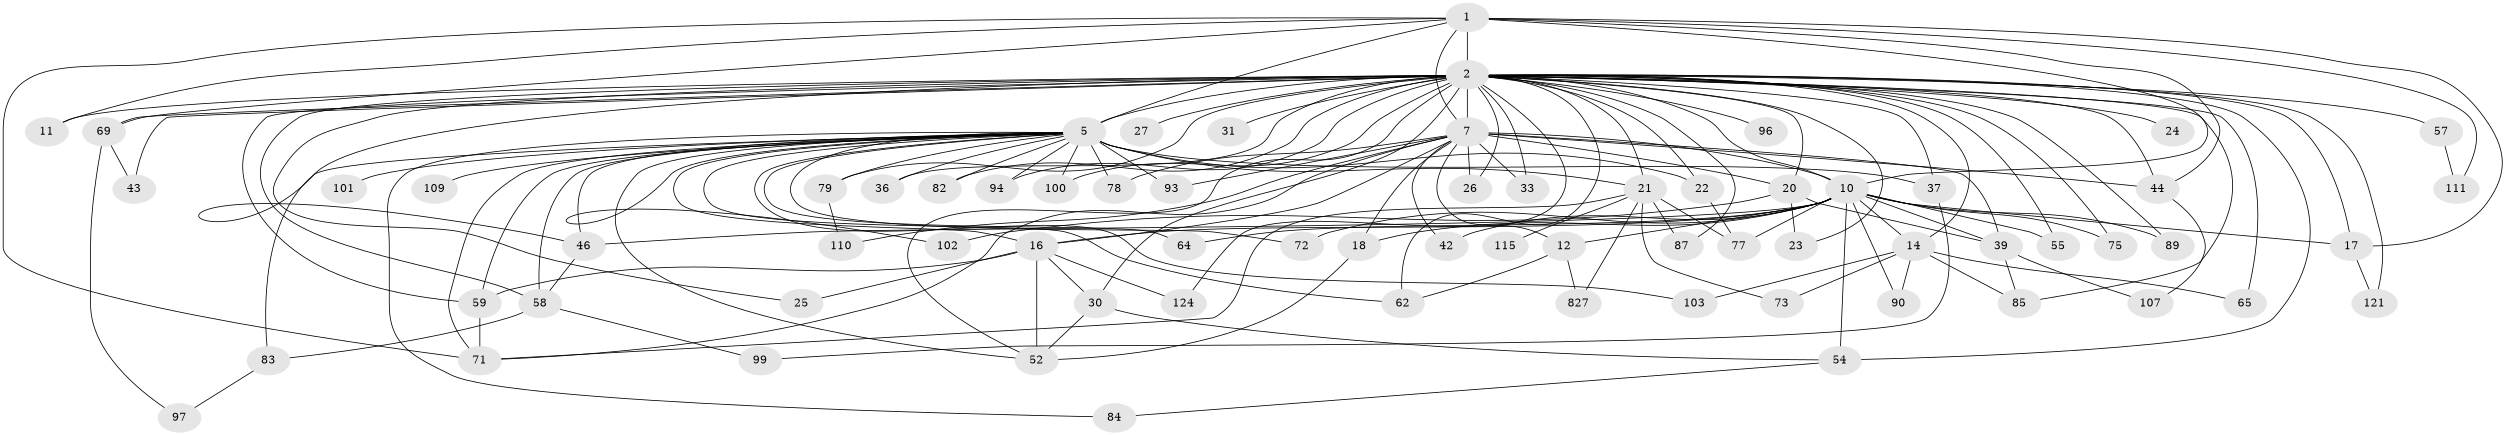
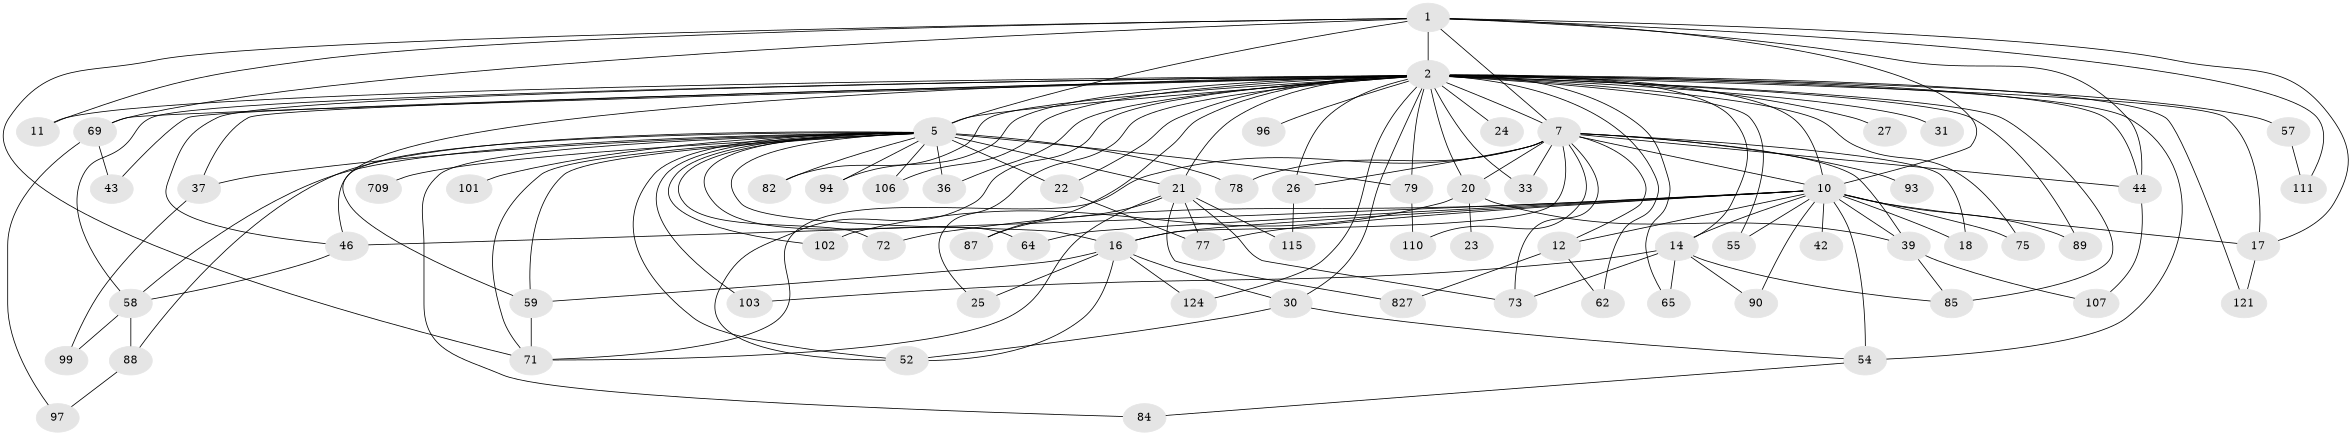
edge "2" -- "23": removed
edge "5" -- "93": removed
edge "7" -- "42": now "7" -- "73"
node "109": label "109" -> "709"
node "100": label "100" -> "106"
edge "5" -- "62": removed
edge "26" -- "115": added
edge "18" -- "52": removed
node "83": label "83" -> "88"
